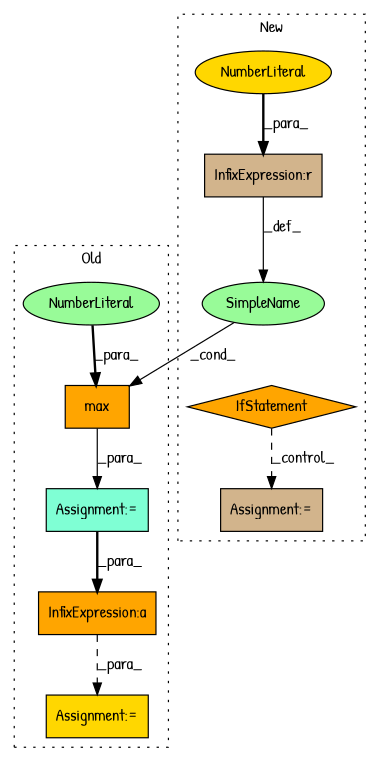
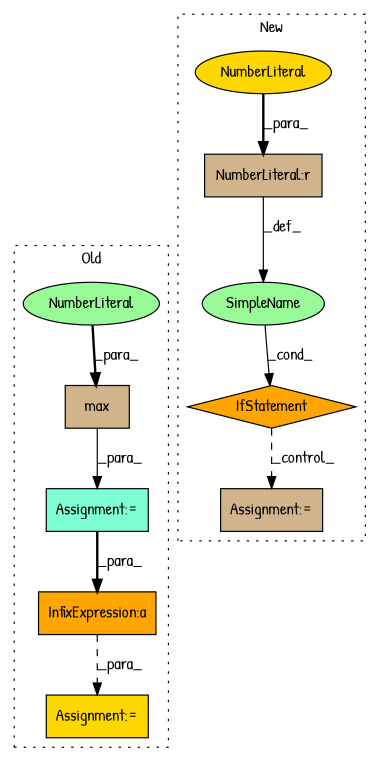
node "InfixExpression:r": label "InfixExpression:r" -> "NumberLiteral:r"
edge "SimpleName" -> "max": now "SimpleName" -> "IfStatement"
node "max": fillcolor orange -> tan
